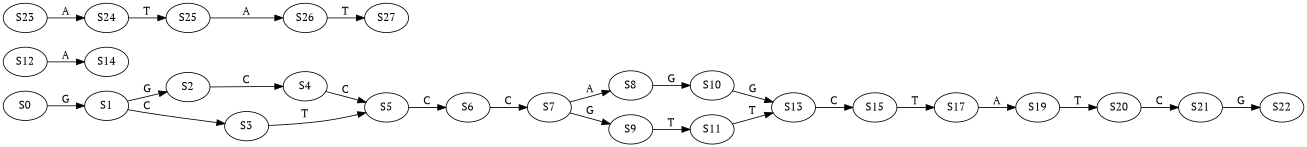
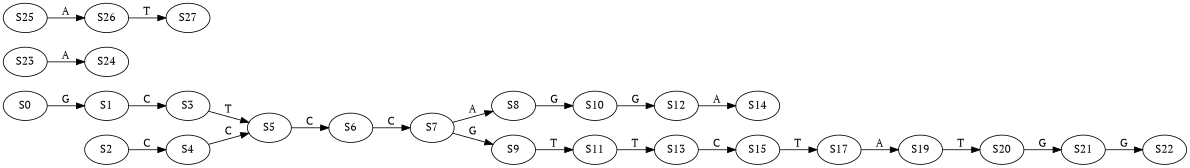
edge "S24" -> "S25": removed, label "T"
edge "S10" -> "S13": now "S10" -> "S12"
edge "S1" -> "S2": removed, label "G"
edge "S20" -> "S21": label "C" -> "G"
